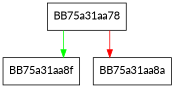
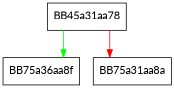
node "BB75a31aa78": label "BB75a31aa78" -> "BB45a31aa78"
node "BB75a31aa8f": label "BB75a31aa8f" -> "BB75a36aa8f"
